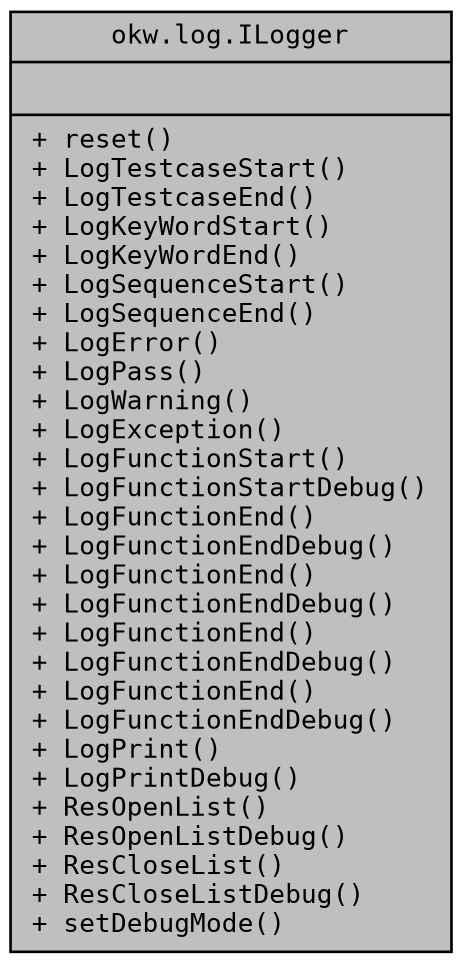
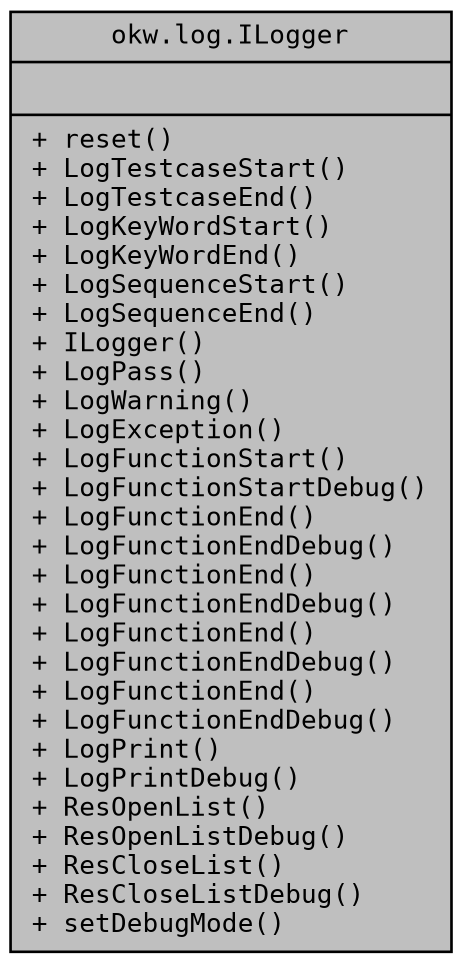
node "okw.log.ILogger": text "+ LogError()" -> "+ ILogger()"
